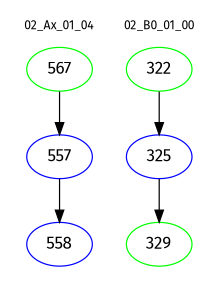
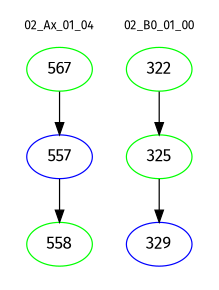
node "325": color blue -> green
node "558": color blue -> green
node "329": color green -> blue
